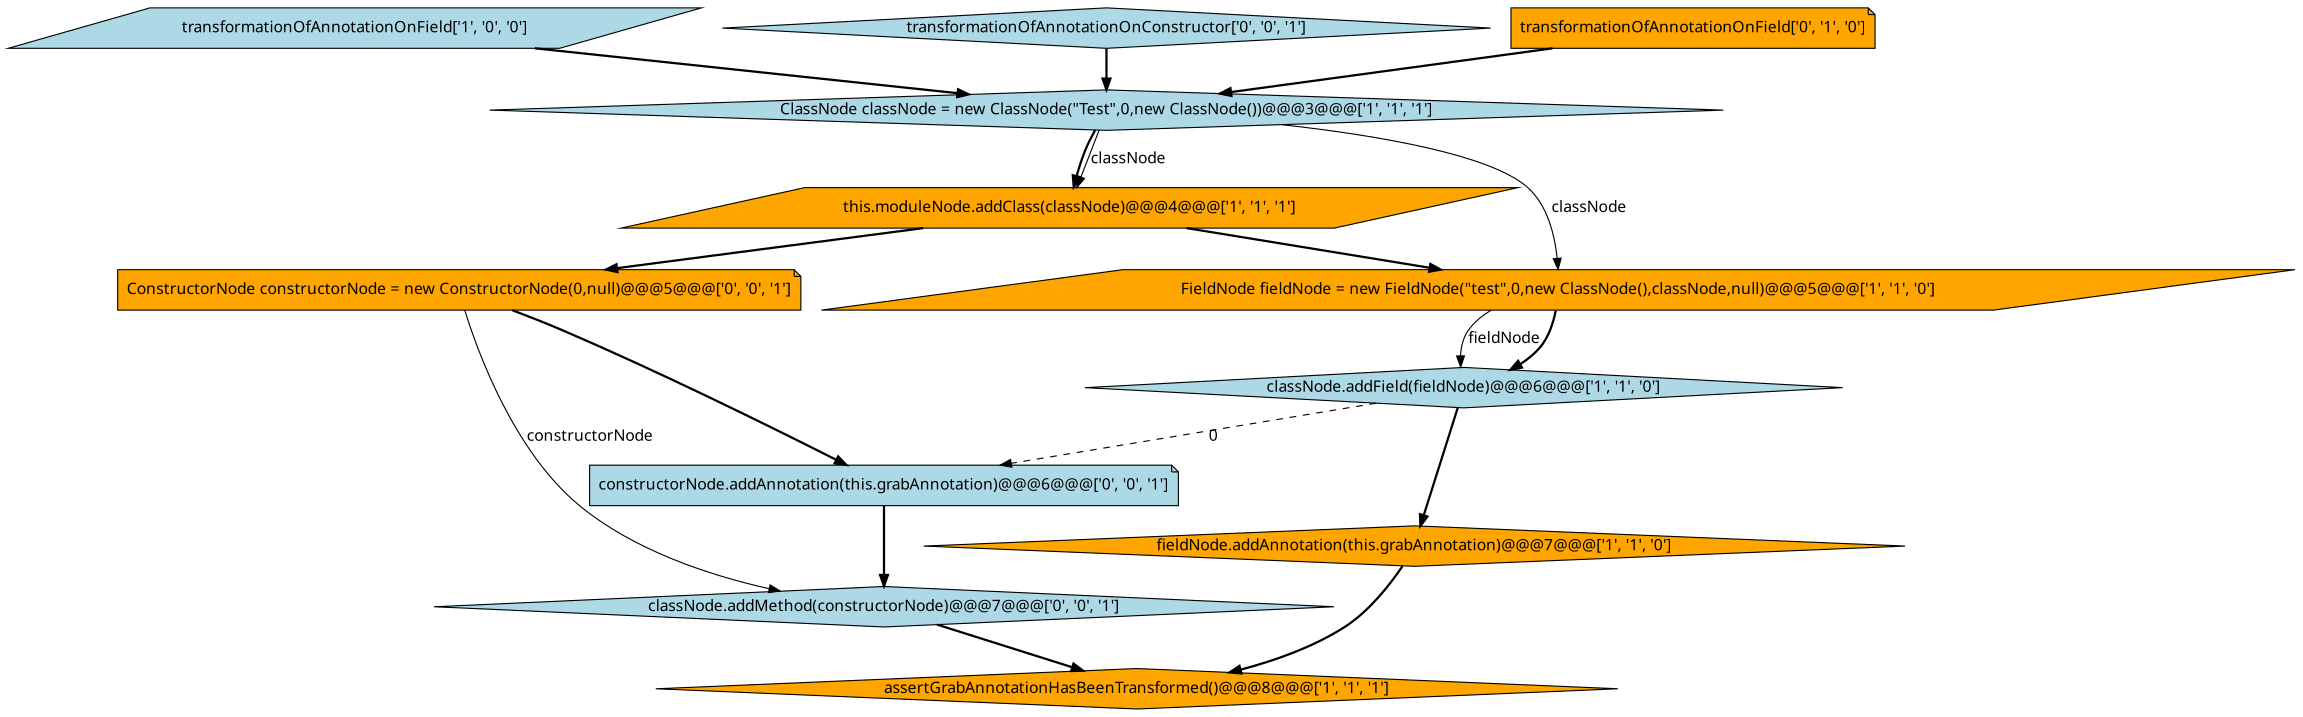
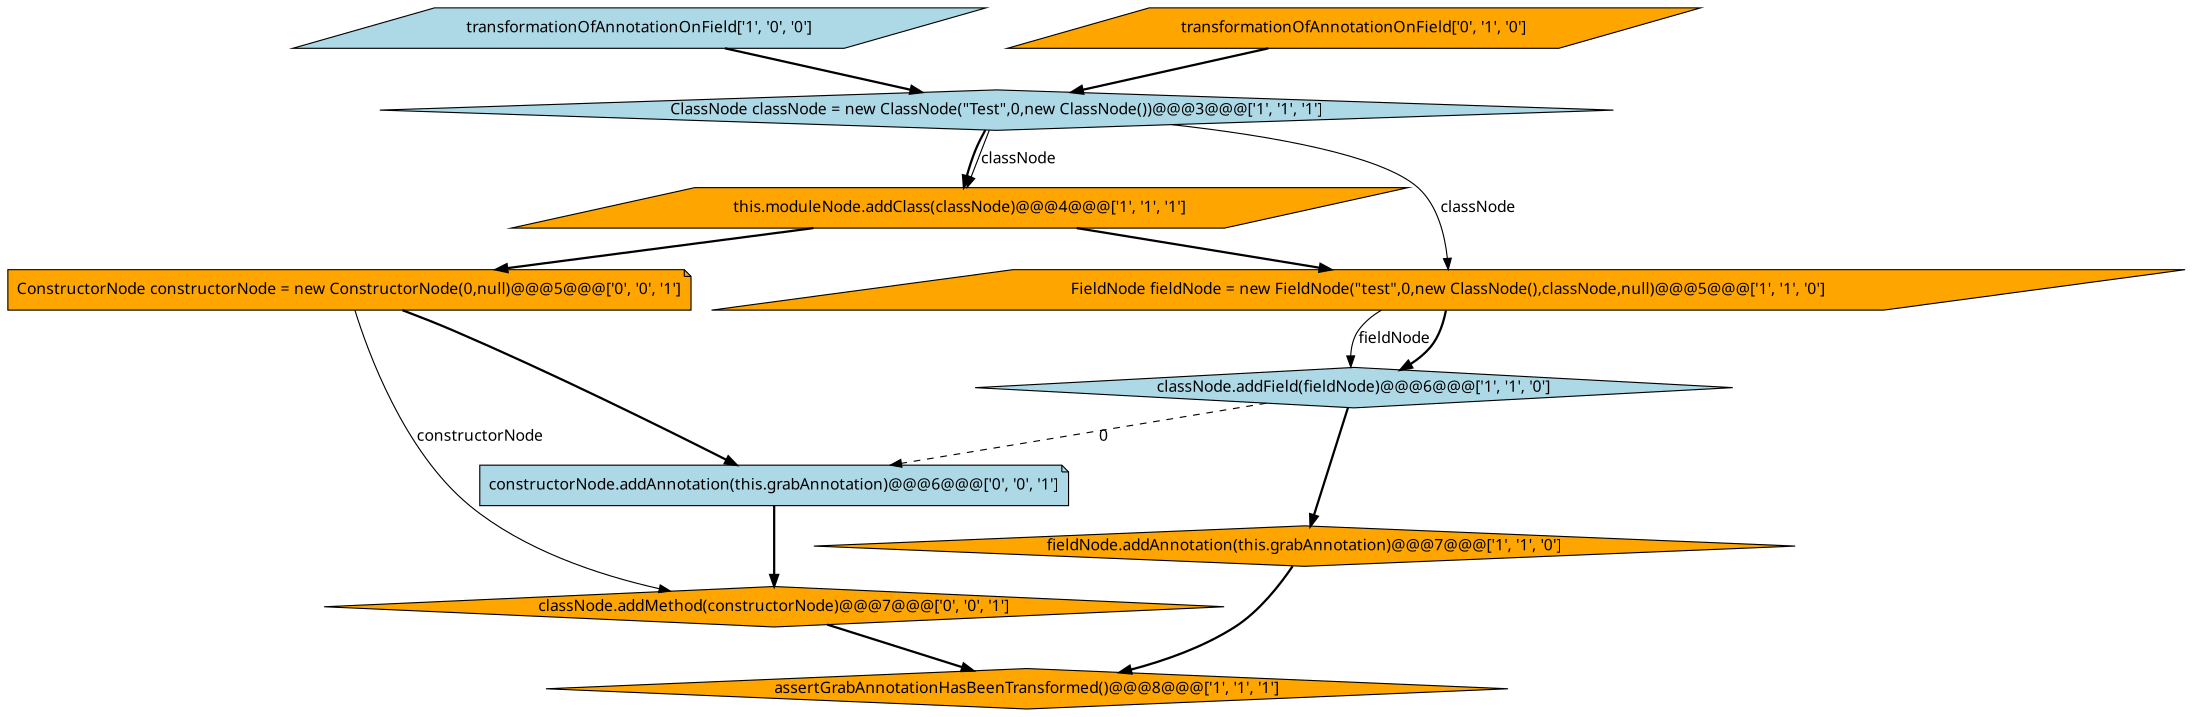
node "transformationOfAnnotationOnConstructor['0', '0', '1']": removed
node "transformationOfAnnotationOnField['0', '1', '0']": shape note -> parallelogram
node "classNode.addMethod(constructorNode)@@@7@@@['0', '0', '1']": fillcolor lightblue -> orange
